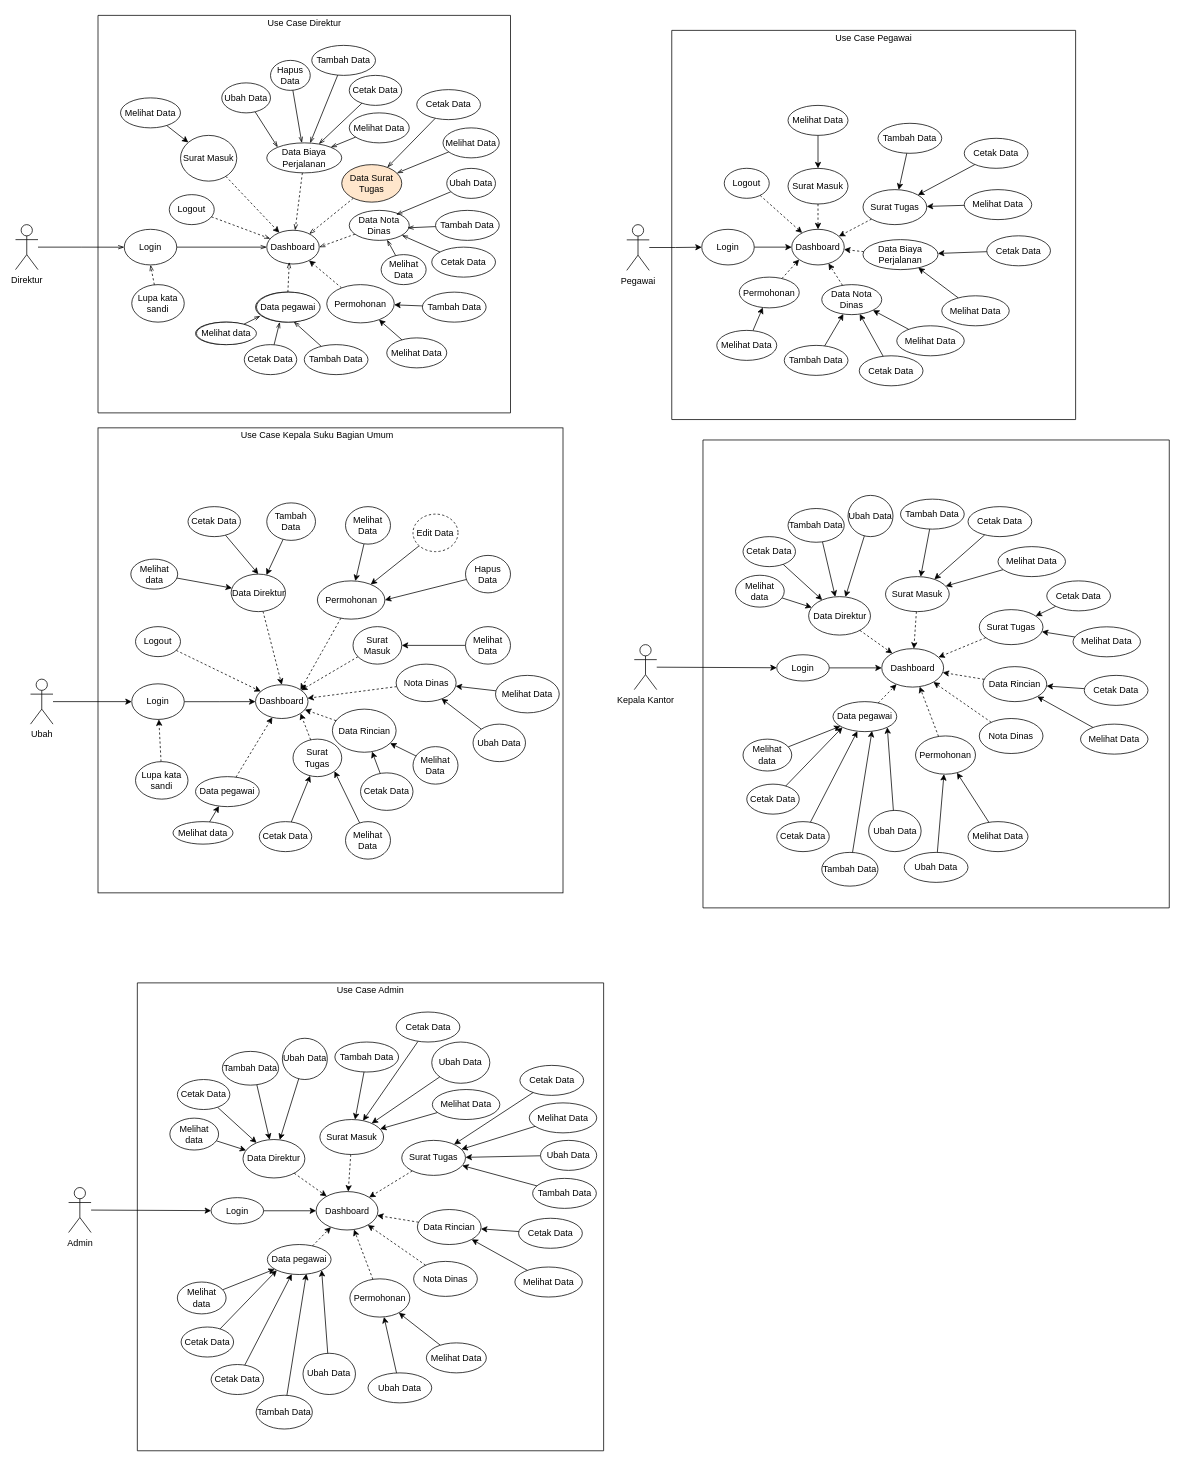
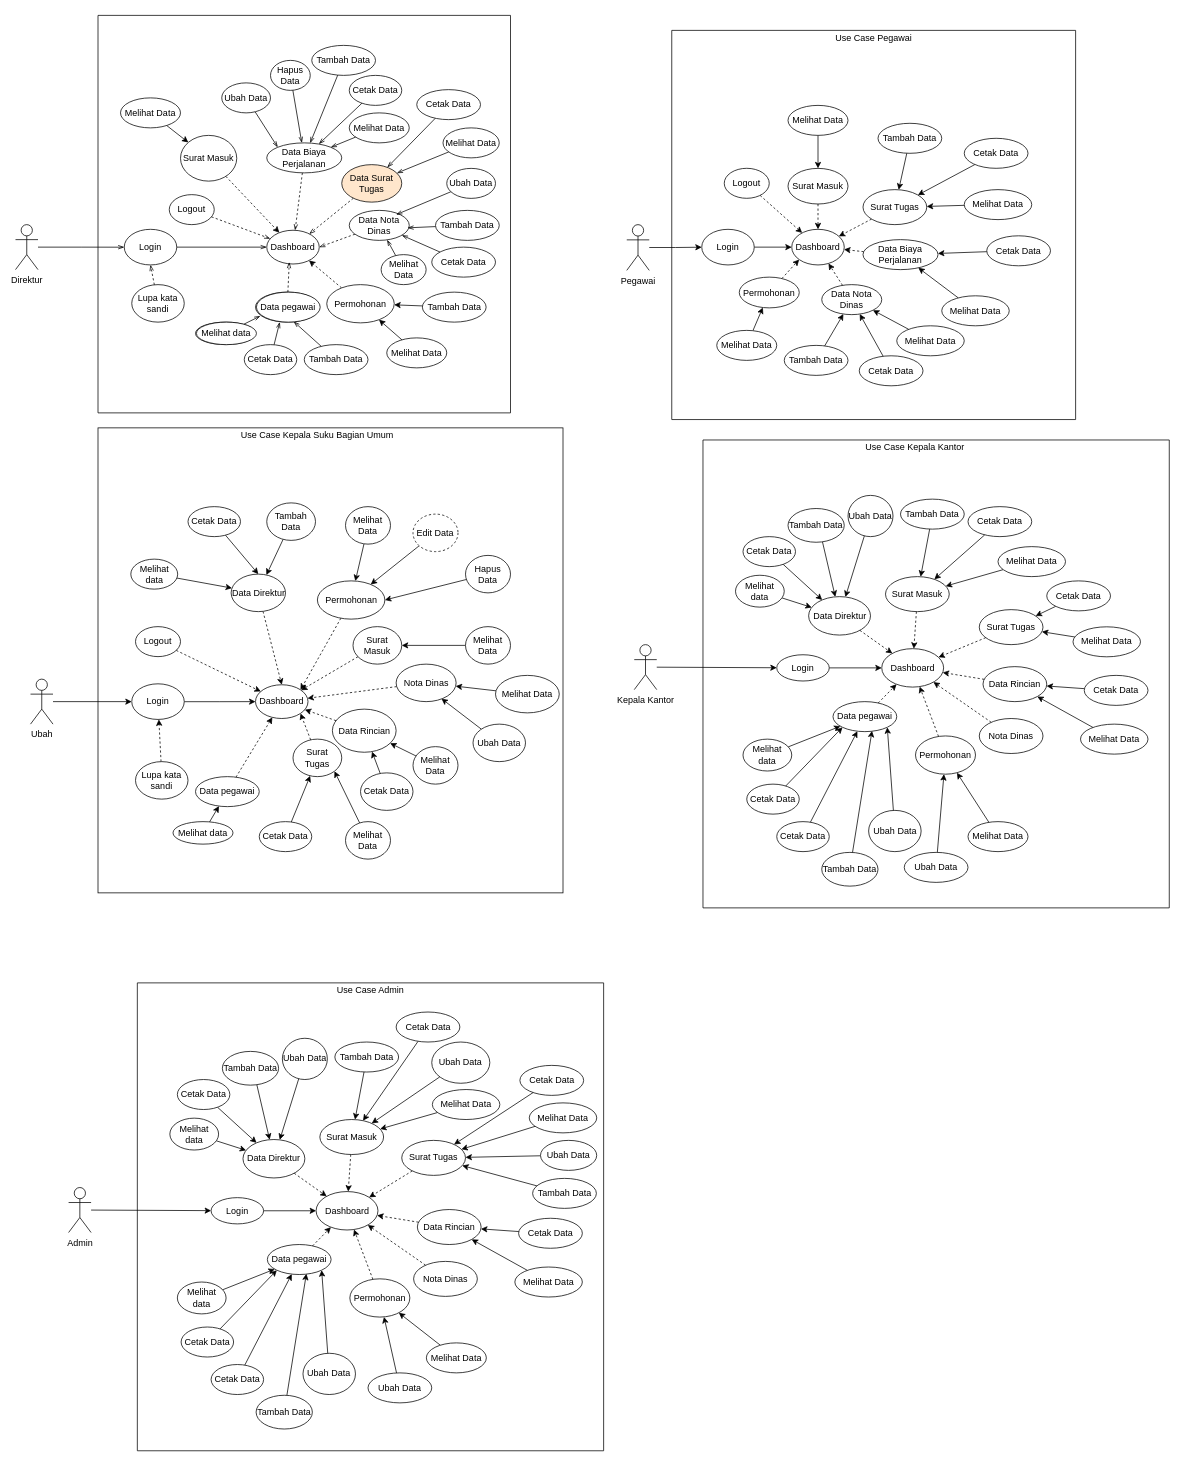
node "Use Case Direktur": removed
node "Use Case Kepala Kantor": added
